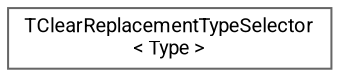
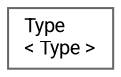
node "TClearReplacementTypeSelector < Type >": label "TClearReplacementTypeSelector < Type >" -> "Type < Type >"
